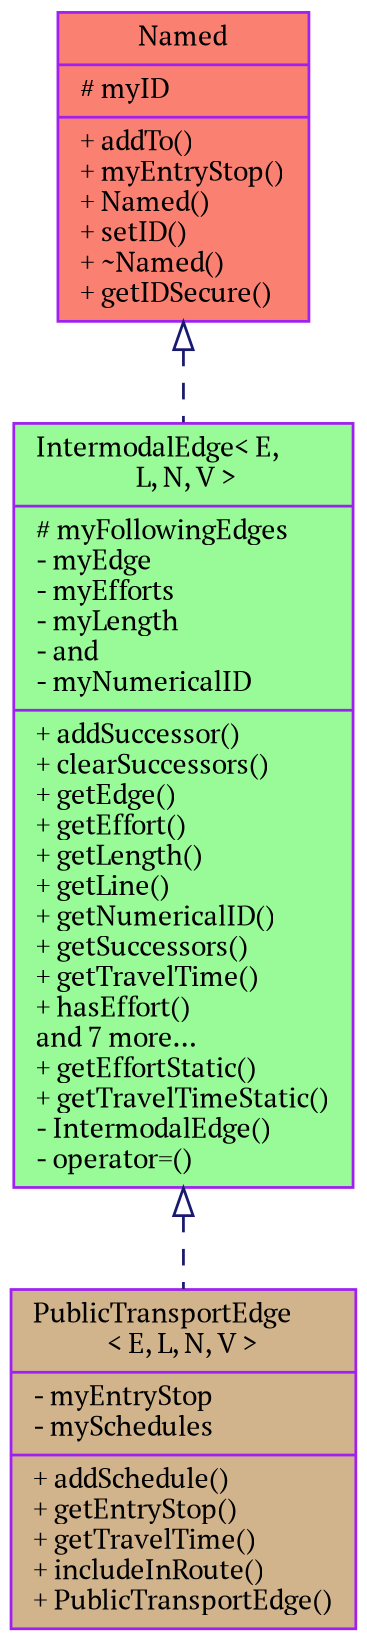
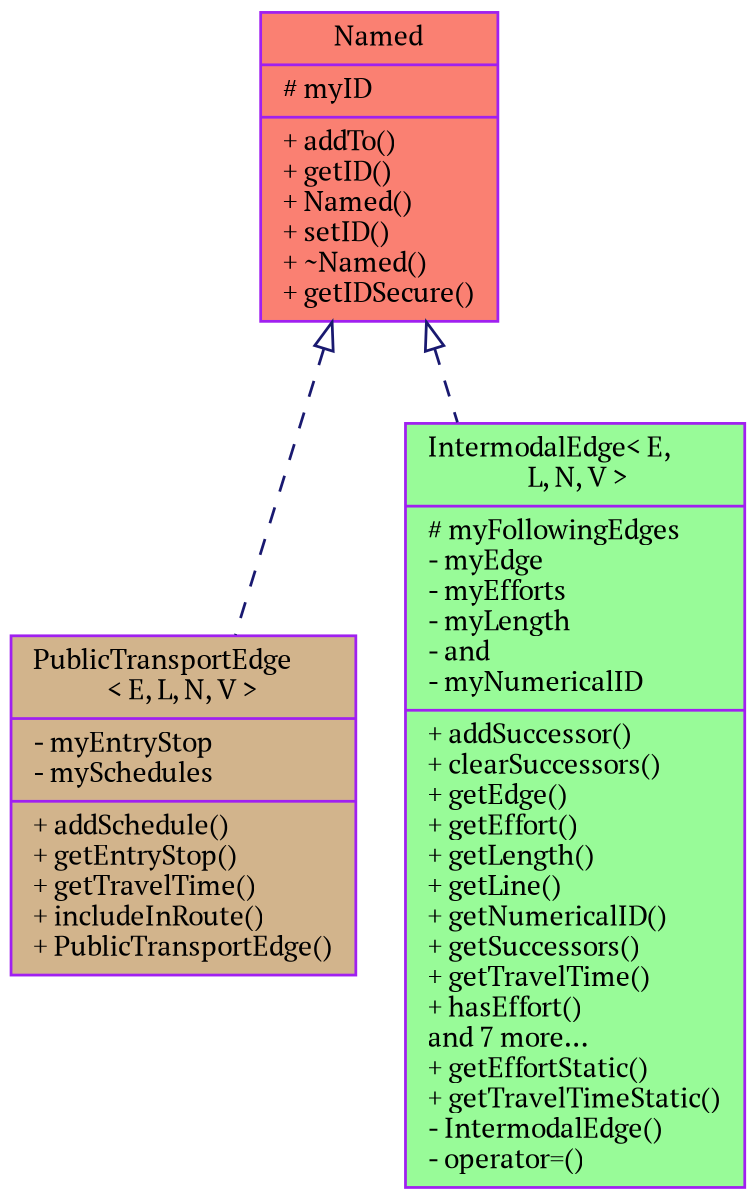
node "Named": text "+ myEntryStop()" -> "+ getID()"
edge "PublicTransportEdge" -> "IntermodalEdge< E,": now "PublicTransportEdge" -> "Named"
